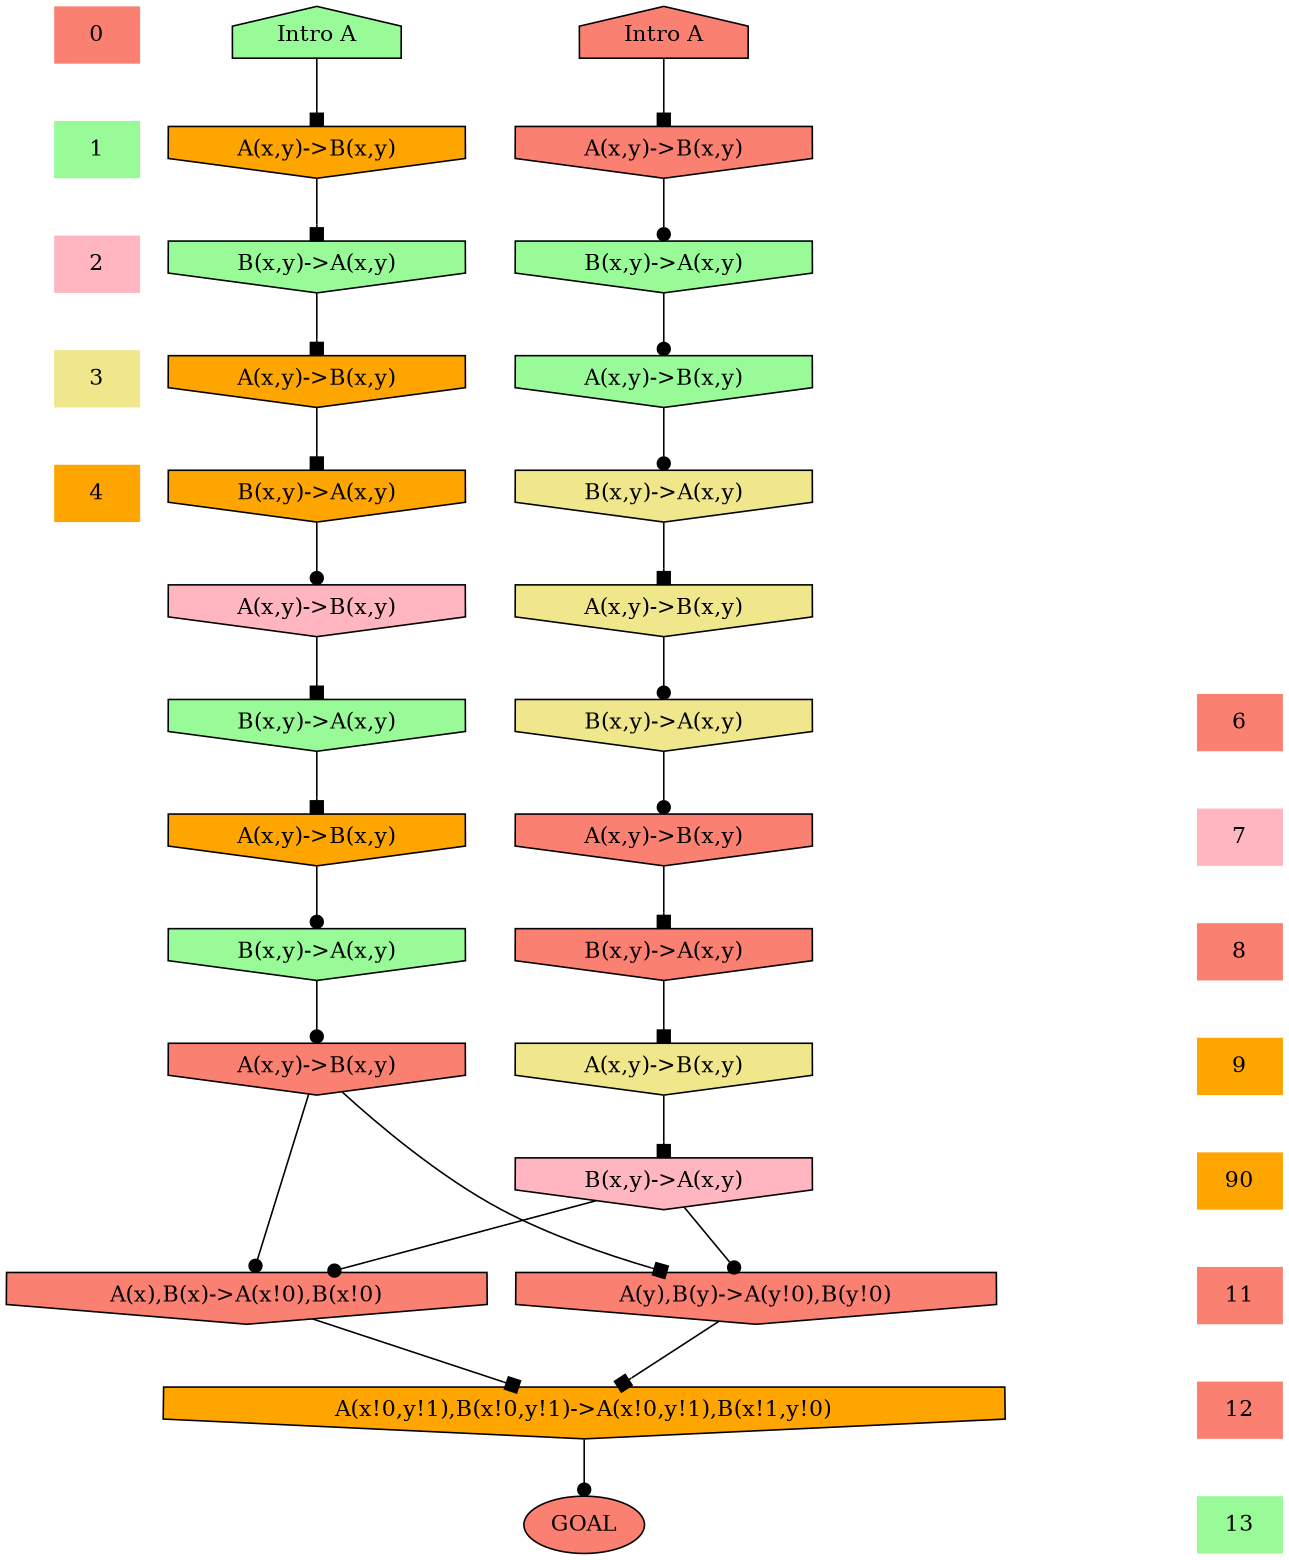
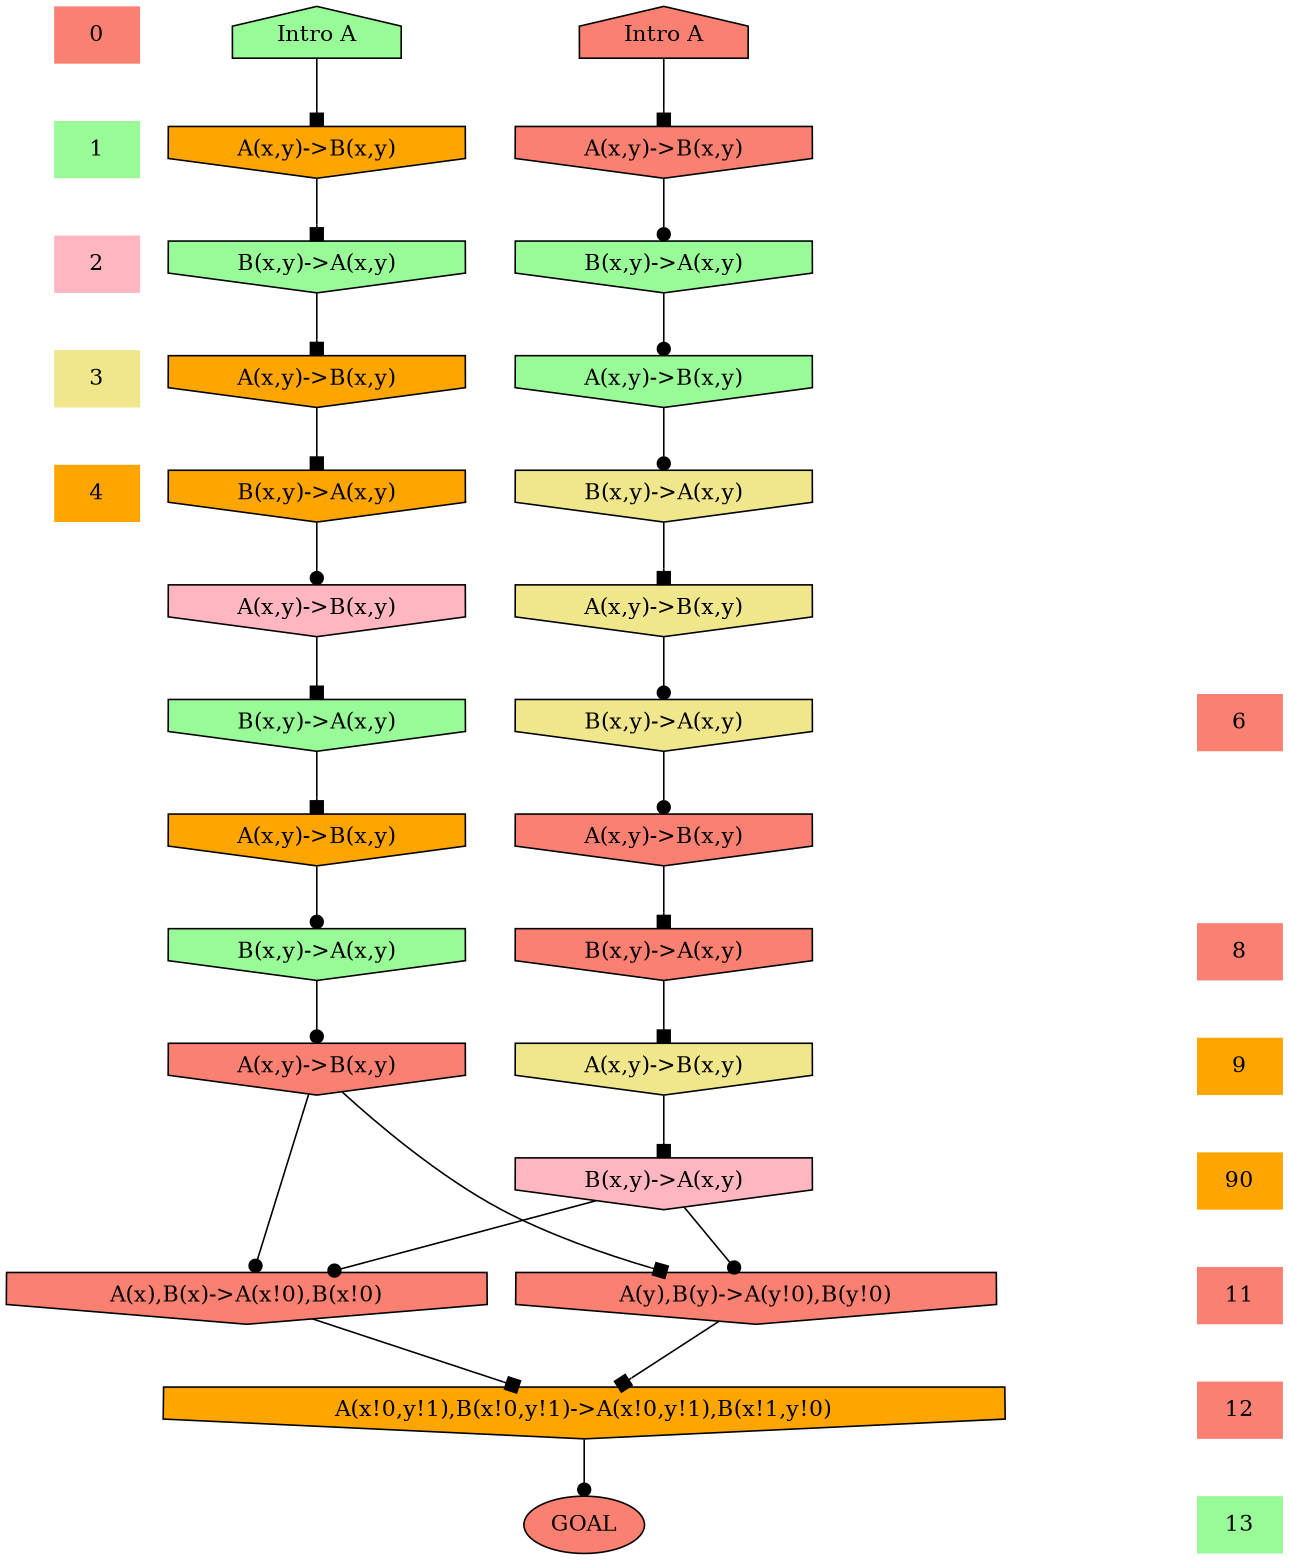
node "7": removed
